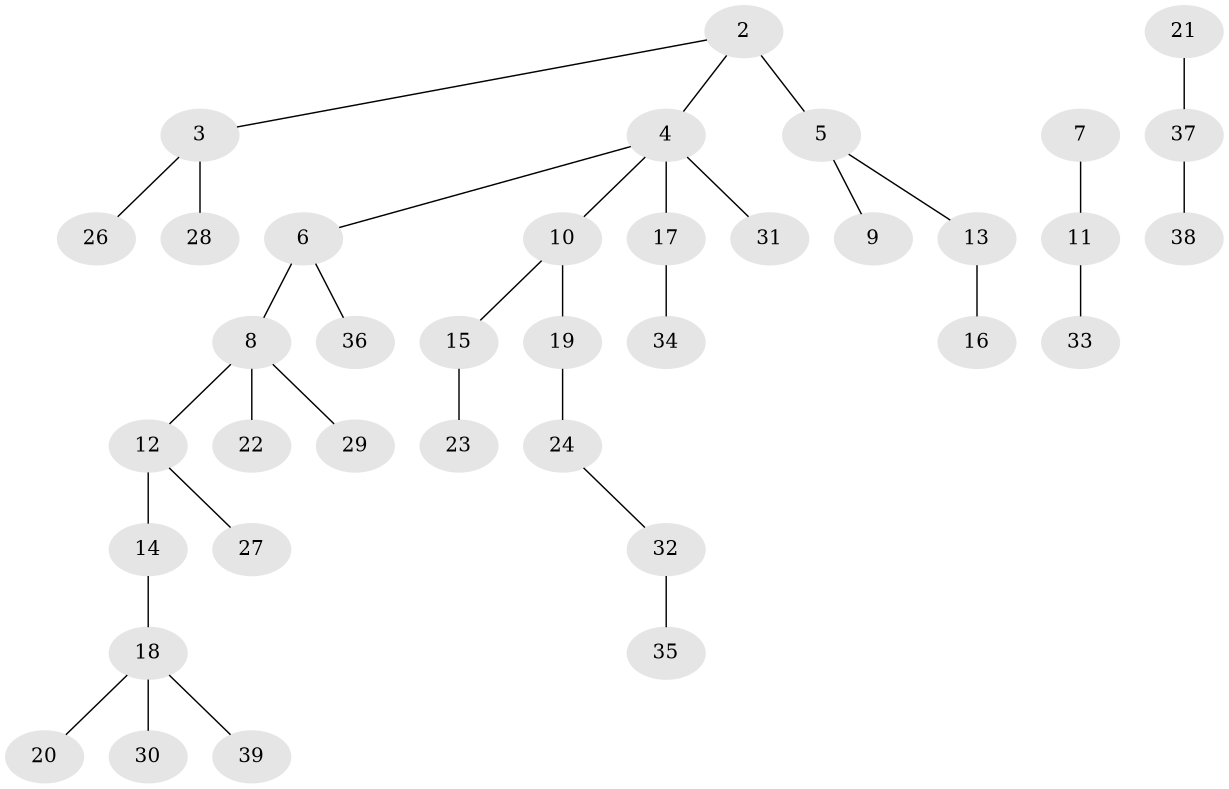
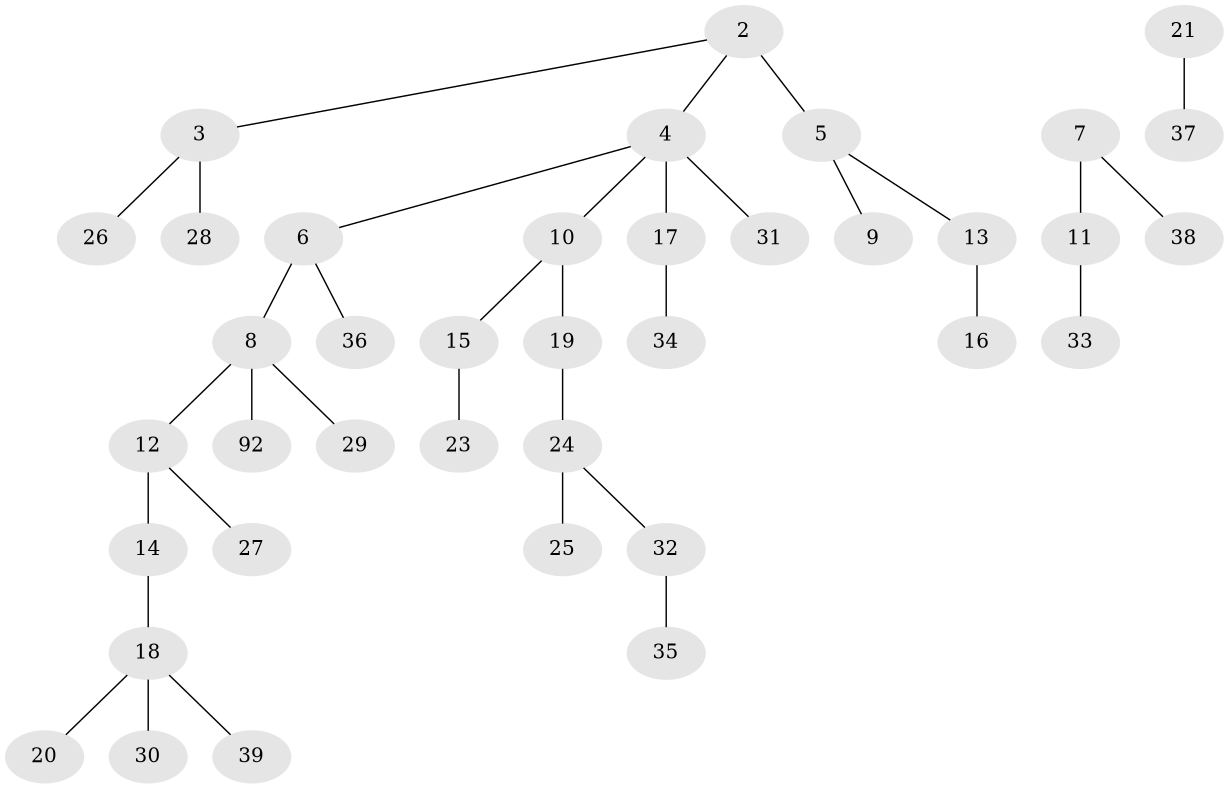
edge "37" -- "38": now "7" -- "38"
node "22": label "22" -> "92"
node "25": added
